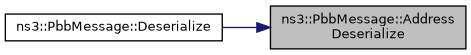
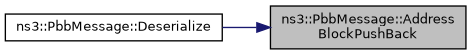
node "ns3::PbbMessage::Address Deserialize": label "ns3::PbbMessage::Address Deserialize" -> "ns3::PbbMessage::Address BlockPushBack"
